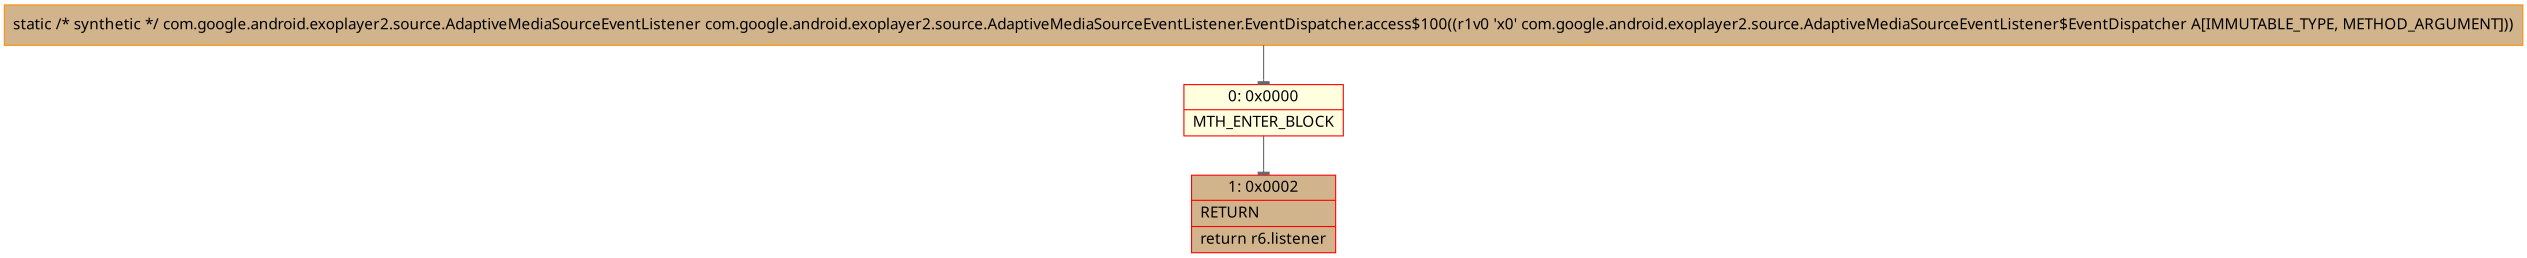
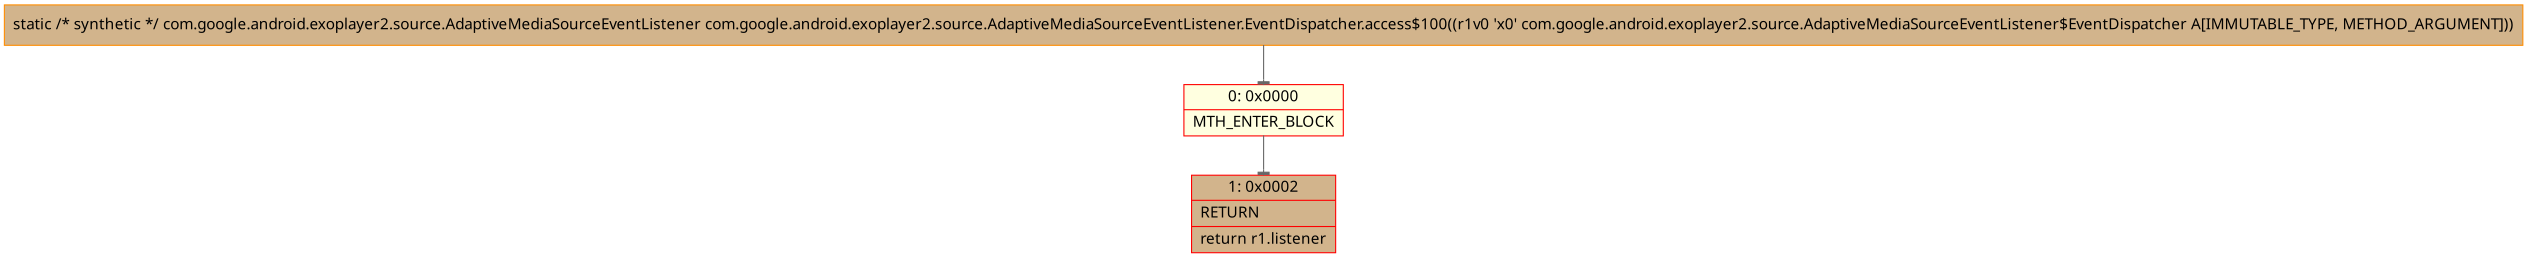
node "1: 0x0002": text "return r6.listener" -> "return r1.listener"
